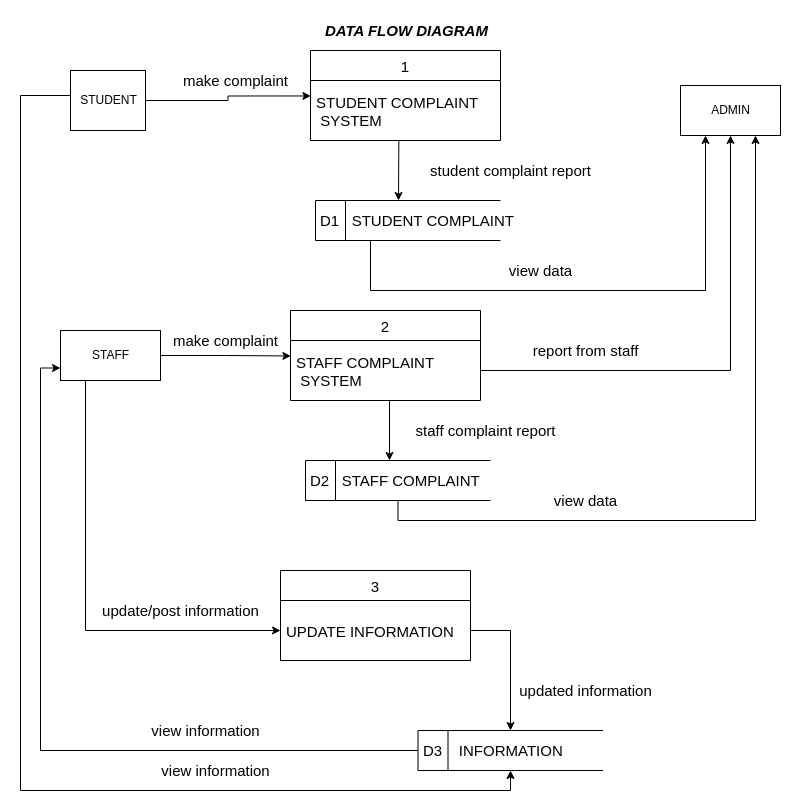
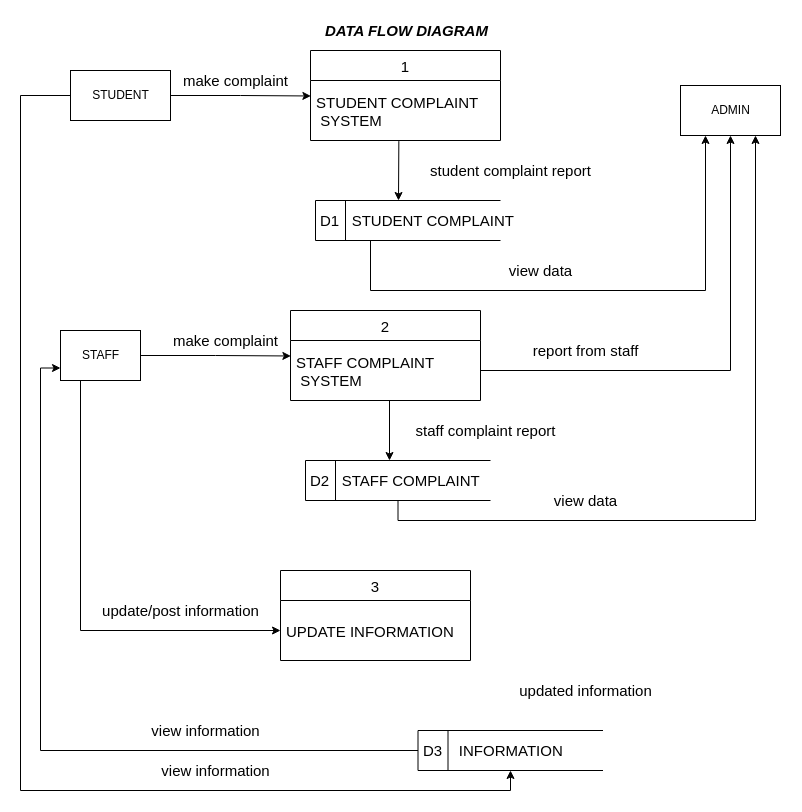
node "STUDENT": size 75x60 -> 100x50
node "STAFF": size 100x50 -> 80x50
edge "UPDATE INFORMATION" -> "D3 INFORMATION": removed
